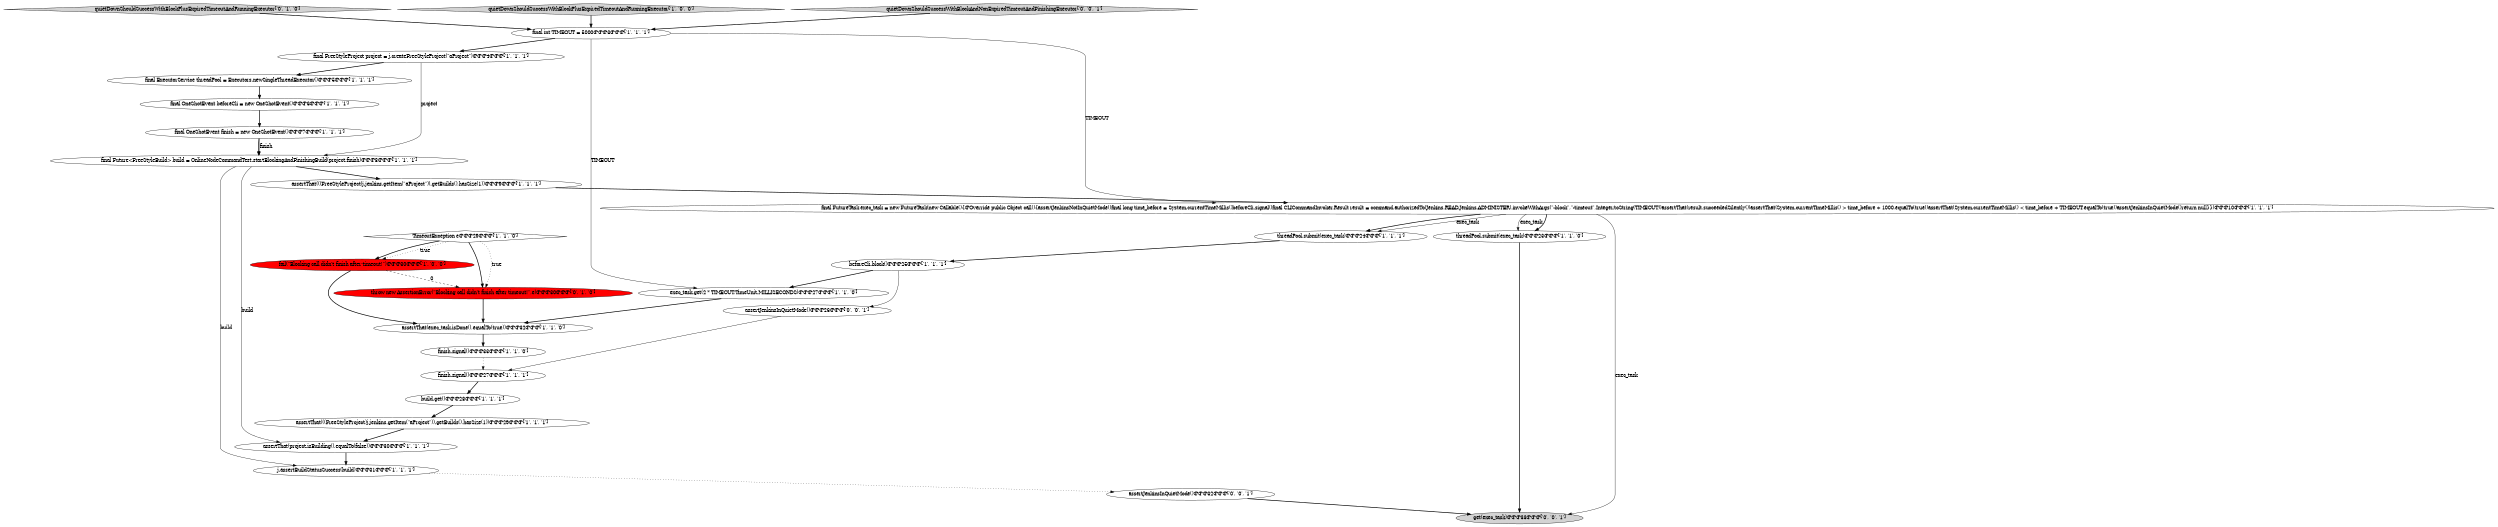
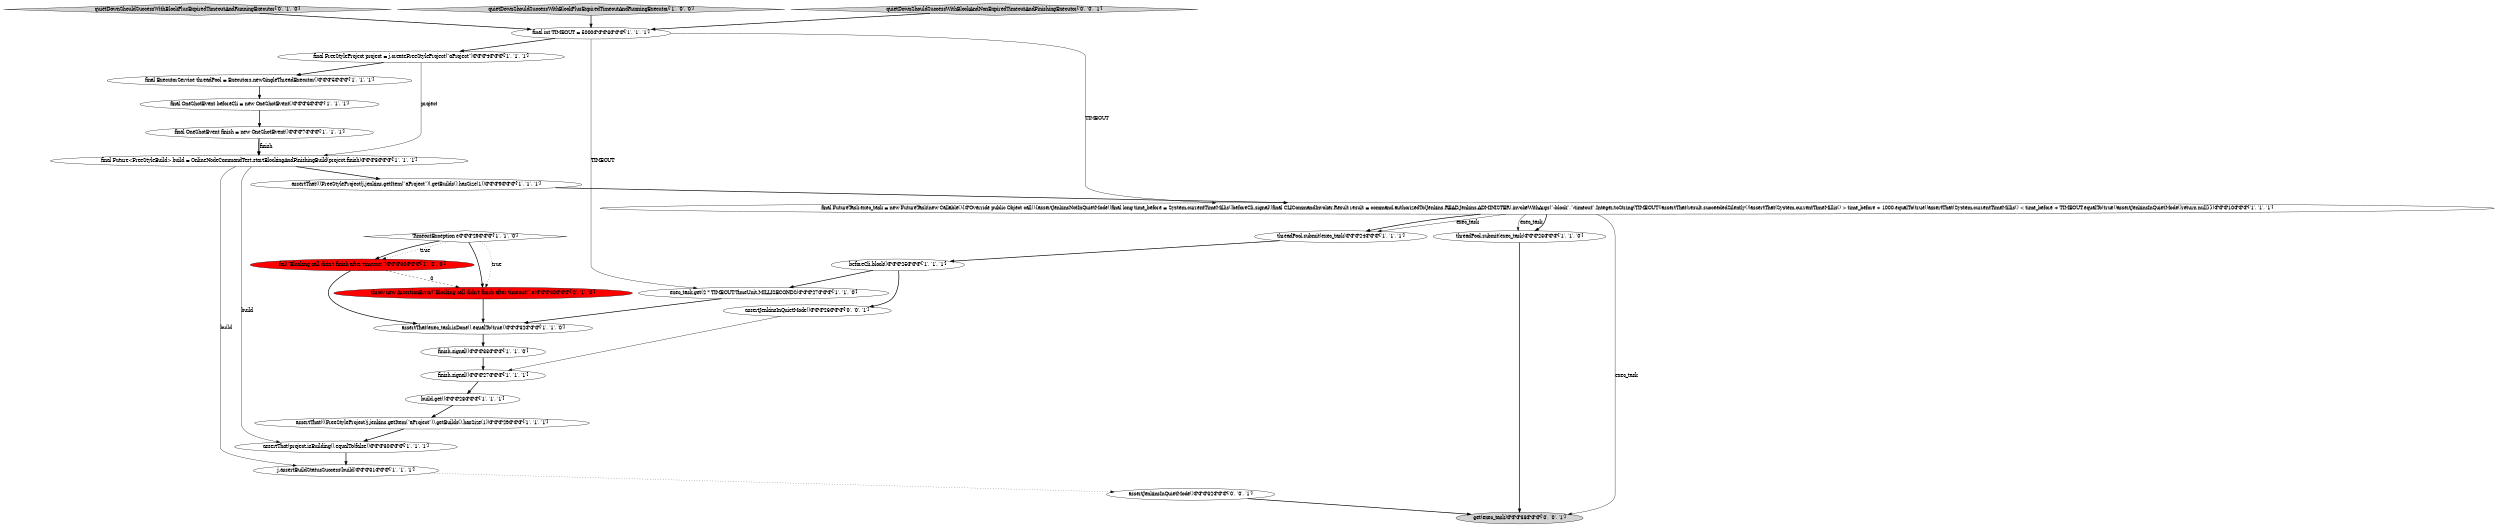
edge "beforeCli.block()@@@25@@@['1', '1', '1']" -> "assertJenkinsInQuietMode()@@@26@@@['0', '0', '1']": style solid -> bold
edge "finish.signal()@@@33@@@['1', '1', '0']" -> "finish.signal()@@@27@@@['1', '1', '1']": style dotted -> bold
